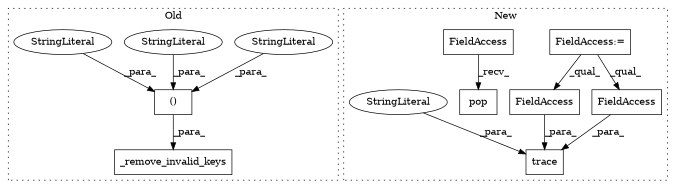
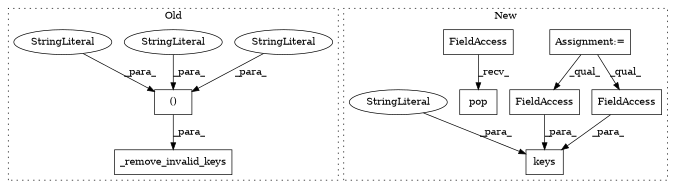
node "FieldAccess:=": label "FieldAccess:=" -> "Assignment:="
node "trace": label "trace" -> "keys"
